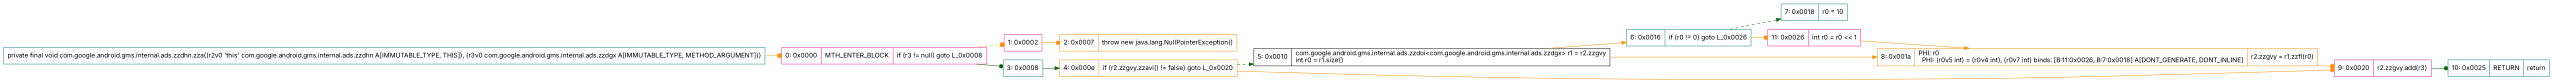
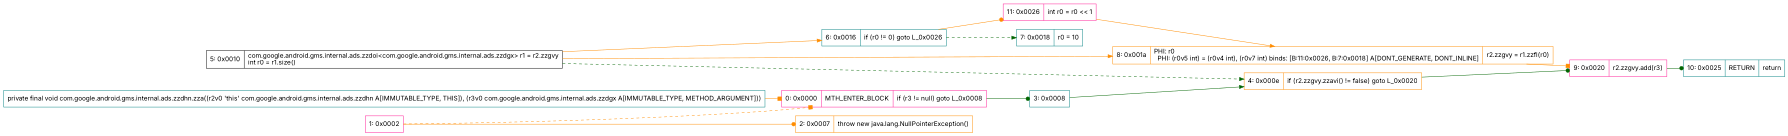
edge "0: 0x0000" -> "1: 0x0002": reversed
edge "4: 0x000e" -> "5: 0x0010": reversed
edge "4: 0x000e" -> "9: 0x0020": color darkorange -> darkgreen
